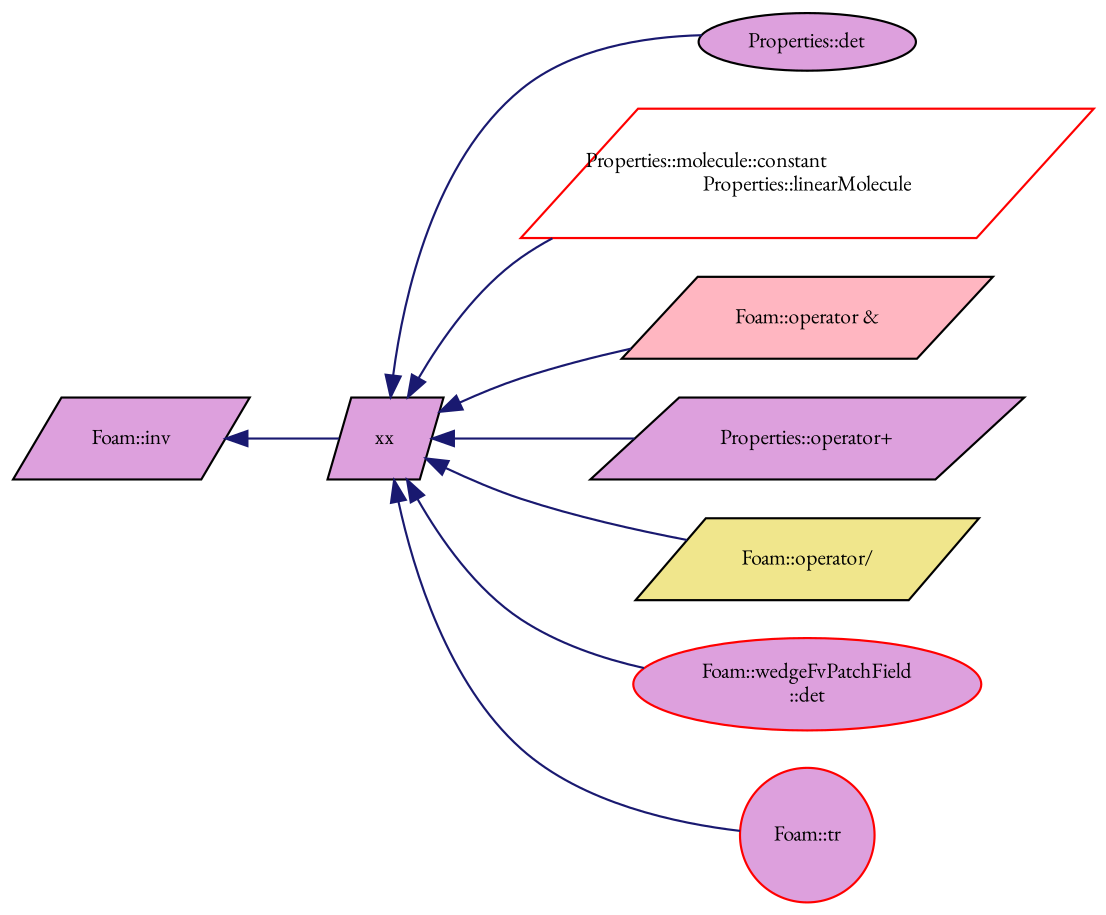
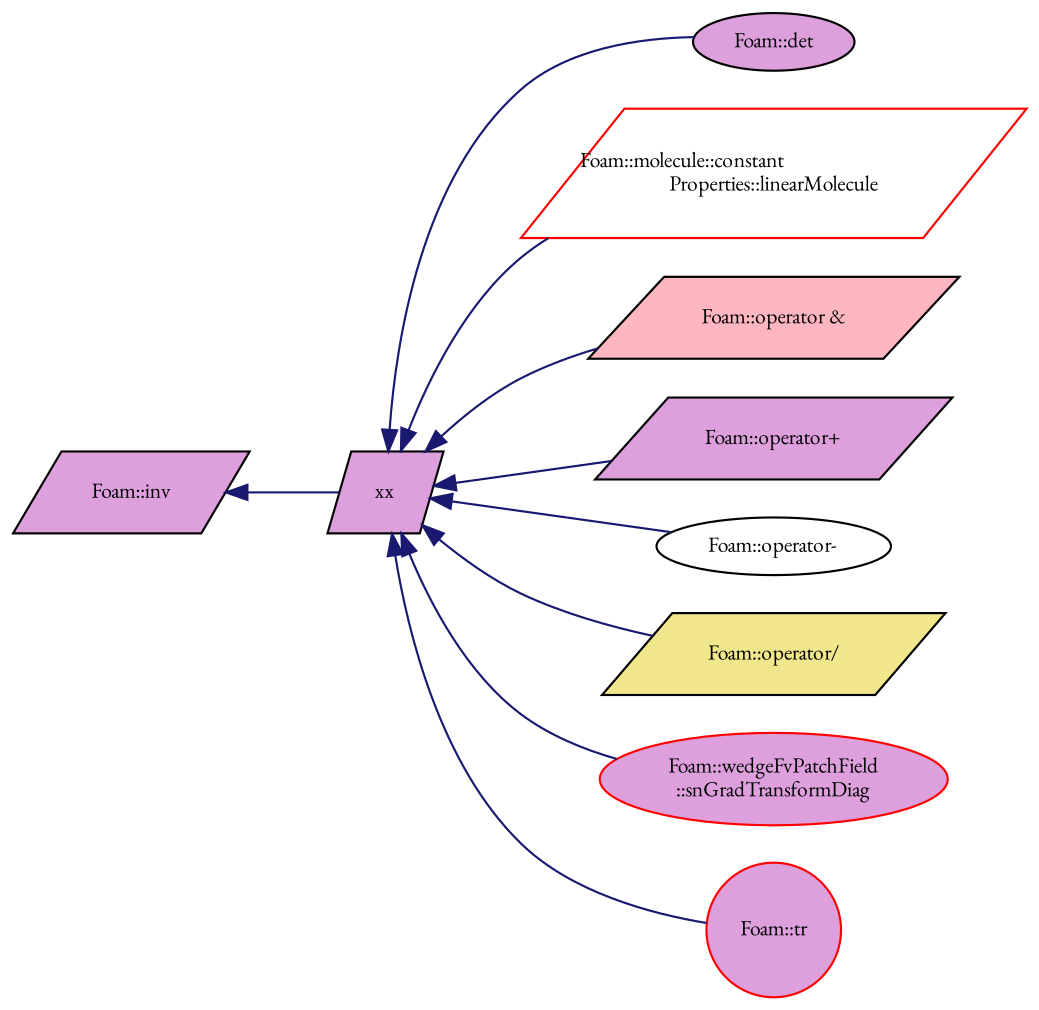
node "Properties::det": label "Properties::det" -> "Foam::det"
node "Properties::molecule::constant Properties::linearMolecule": label "Properties::molecule::constant Properties::linearMolecule" -> "Foam::molecule::constant Properties::linearMolecule"
node "Properties::operator+": label "Properties::operator+" -> "Foam::operator+"
node "Foam::operator-": added
node "Foam::wedgeFvPatchField ::det": label "Foam::wedgeFvPatchField ::det" -> "Foam::wedgeFvPatchField ::snGradTransformDiag"
